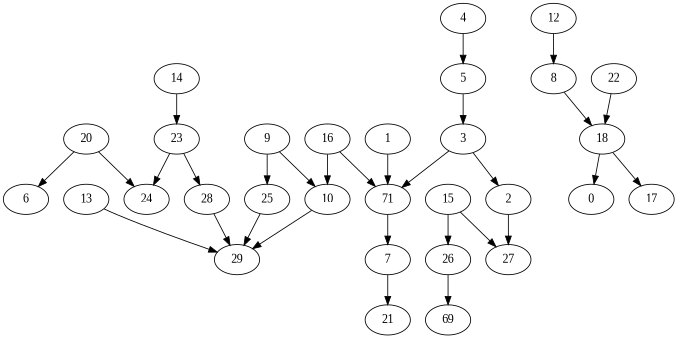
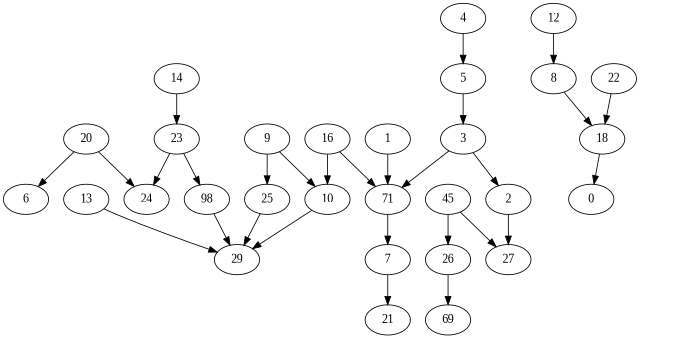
node "28": label "28" -> "98"
node "15": label "15" -> "45"
node "17": removed
